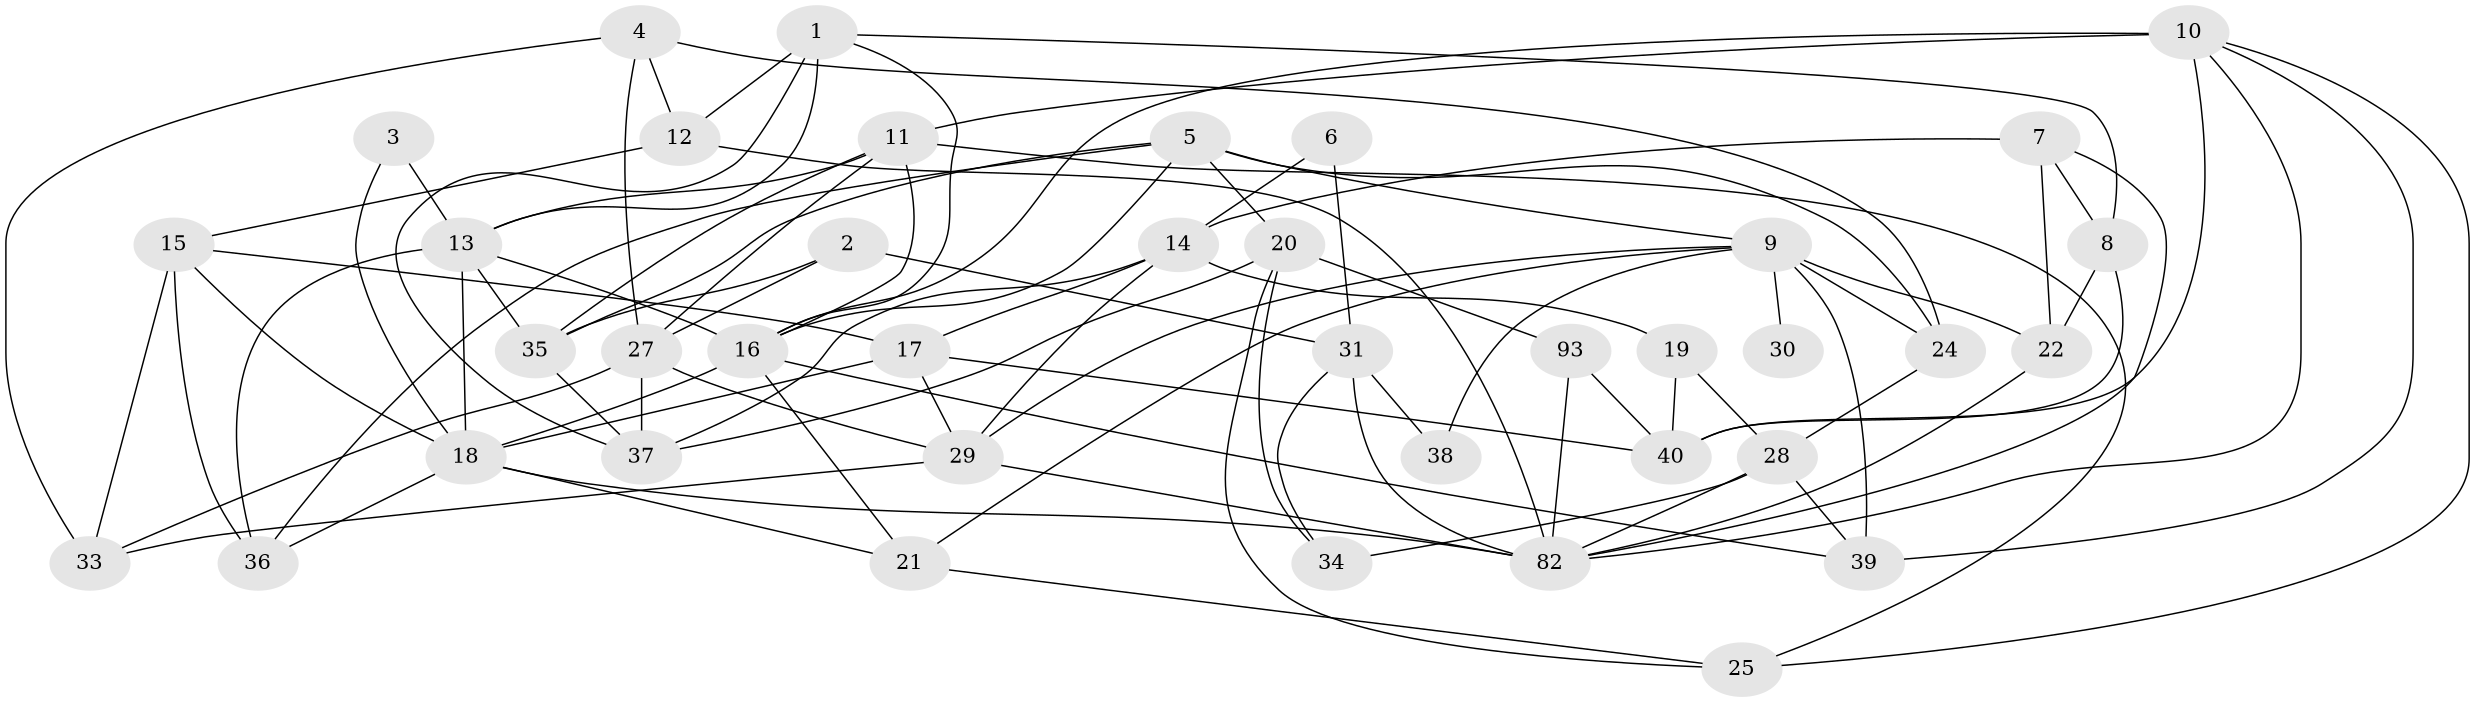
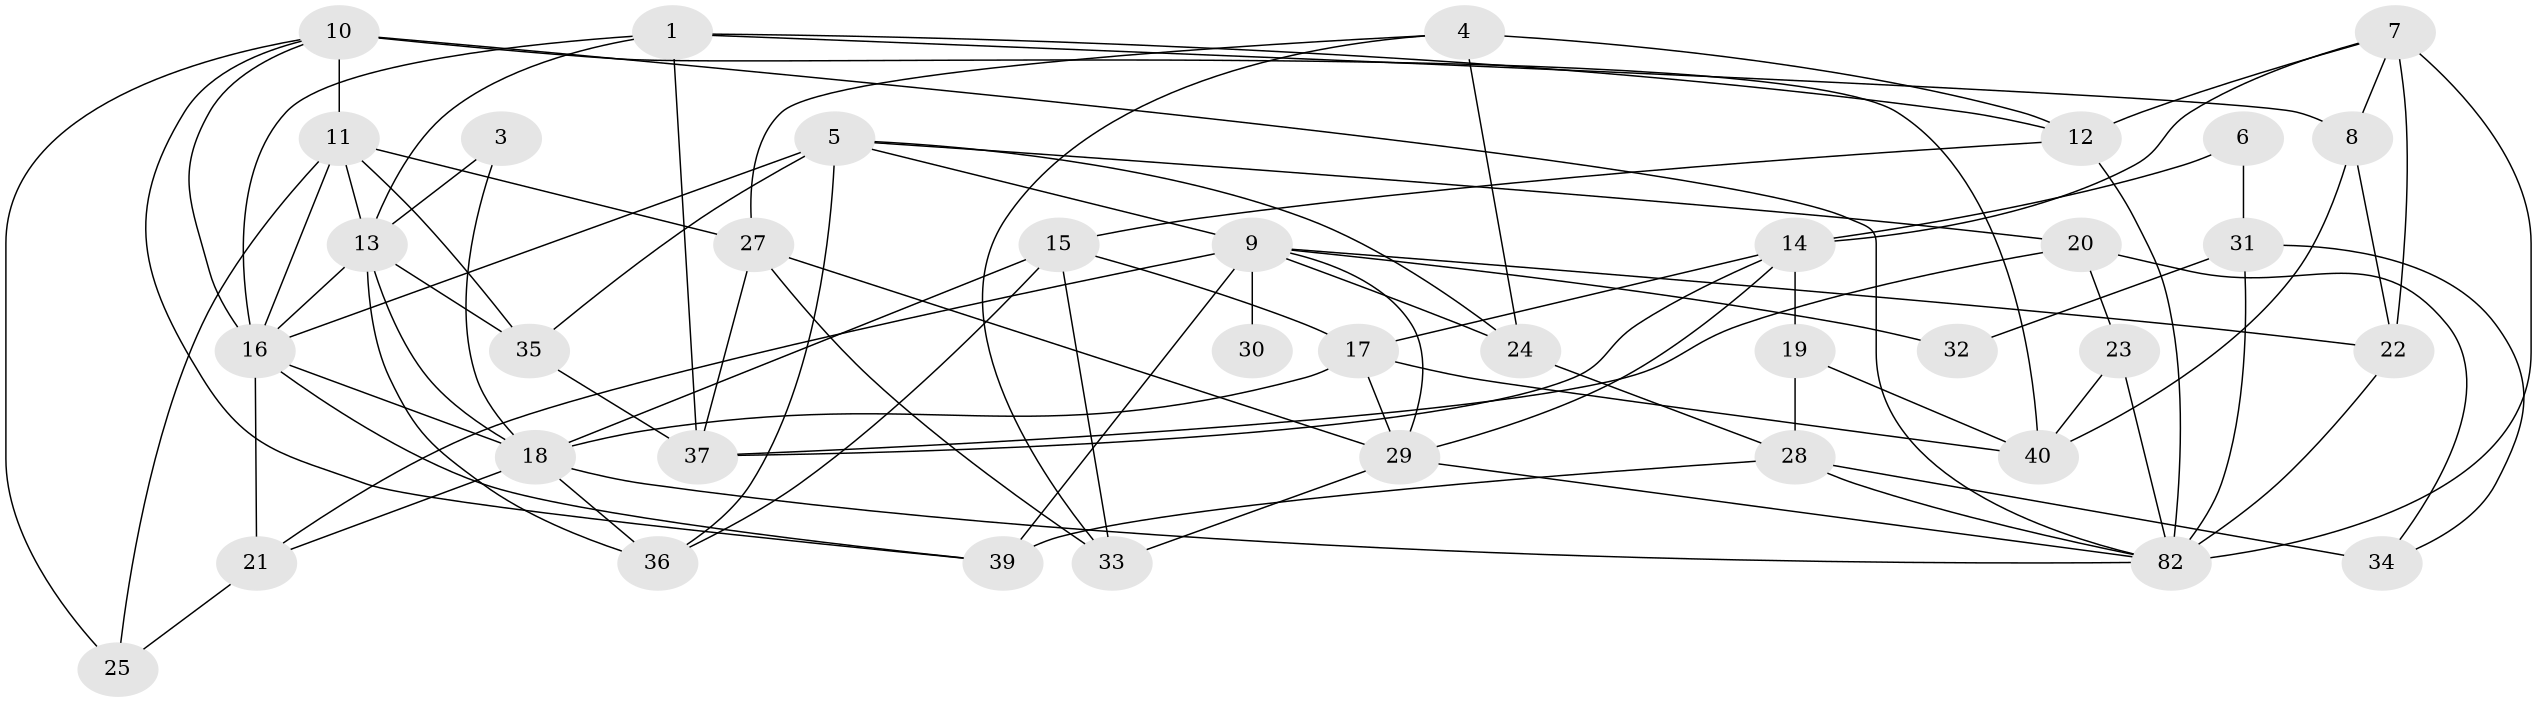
edge "7" -- "12": added
node "2": removed
node "93": label "93" -> "23"
node "38": label "38" -> "32"
edge "20" -- "25": removed
